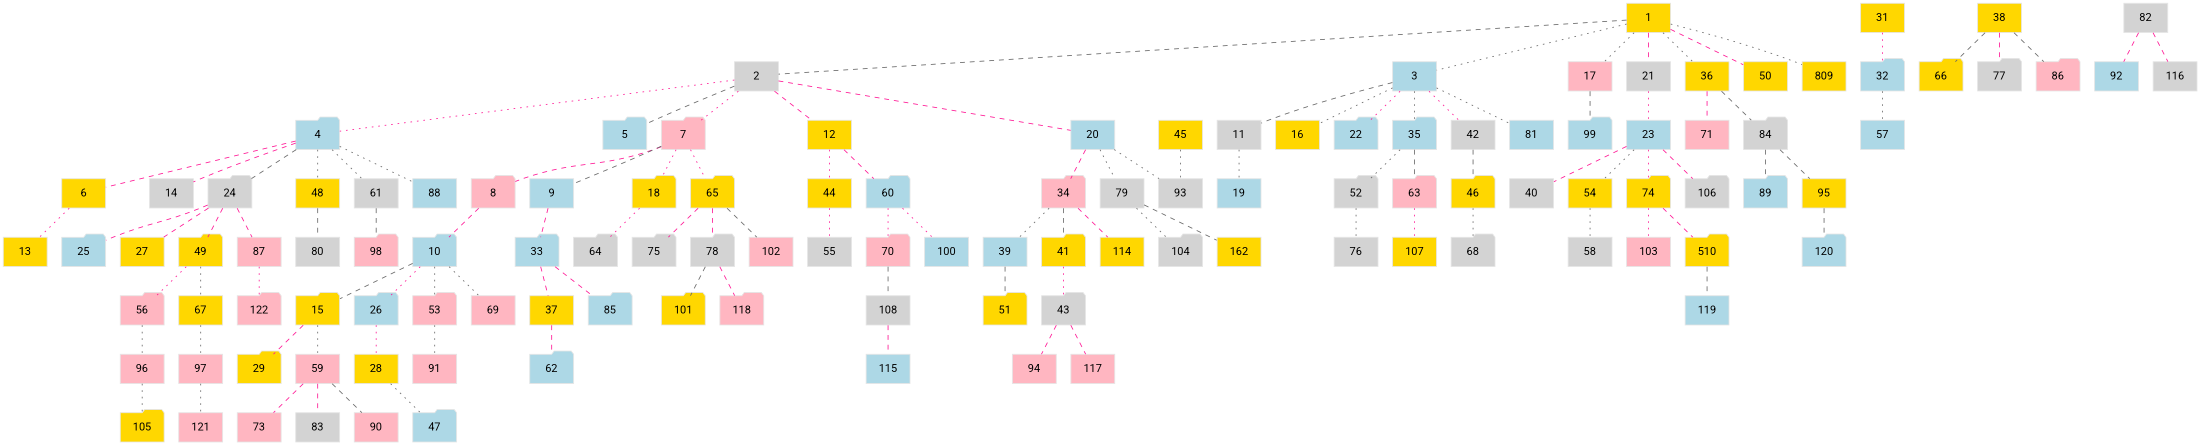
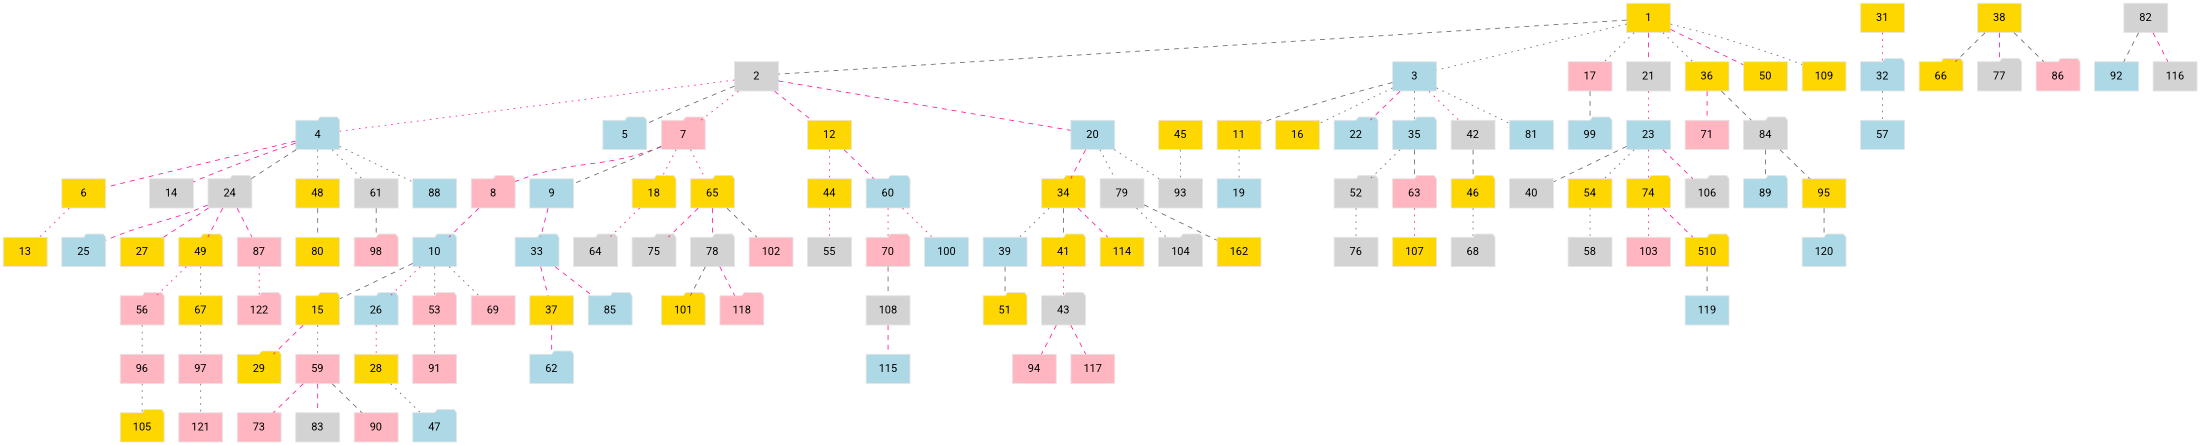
edge "82" -- "92": color deeppink -> gray40
node "809": label "809" -> "109"
edge "3" -- "22": style dotted -> dashed
node "11": fillcolor lightgrey -> gold
edge "23" -- "40": color deeppink -> gray40
node "34": fillcolor lightpink -> gold
node "80": fillcolor lightgrey -> gold
